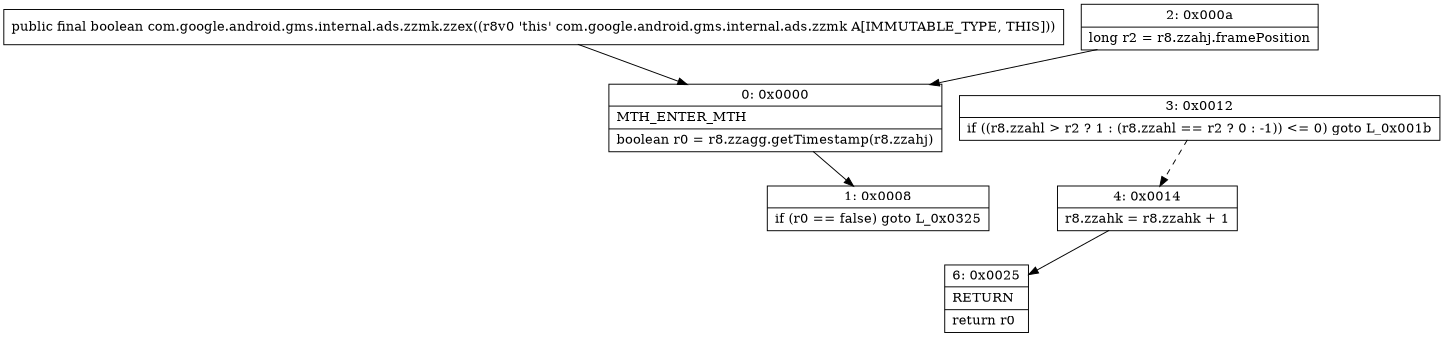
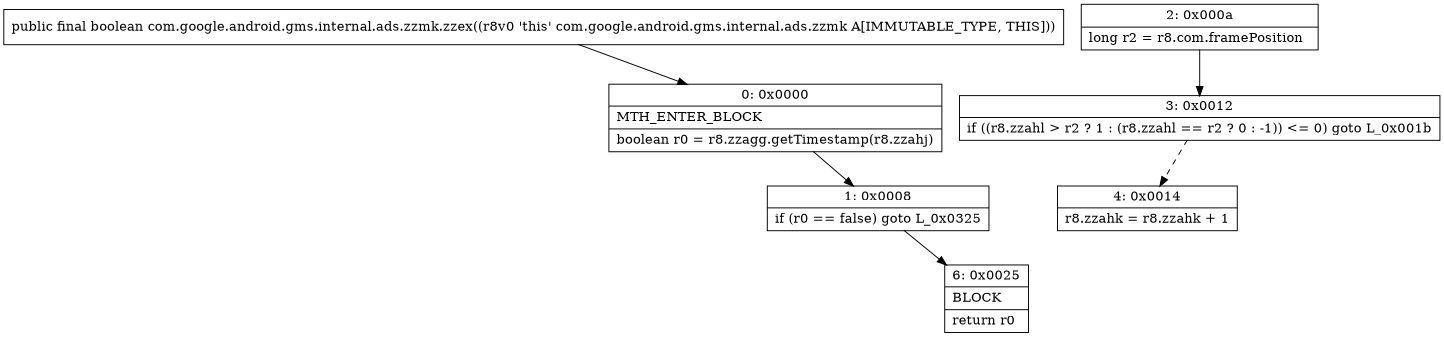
node "2: 0x000a": text "long r2 = r8.zzahj.framePosition" -> "long r2 = r8.com.framePosition"
edge "2: 0x000a" -> "0: 0x0000": now "2: 0x000a" -> "3: 0x0012"
node "0: 0x0000": text "MTH_ENTER_MTH" -> "MTH_ENTER_BLOCK"
edge "4: 0x0014" -> "6: 0x0025": now "1: 0x0008" -> "6: 0x0025"
node "6: 0x0025": text "RETURN" -> "BLOCK"
